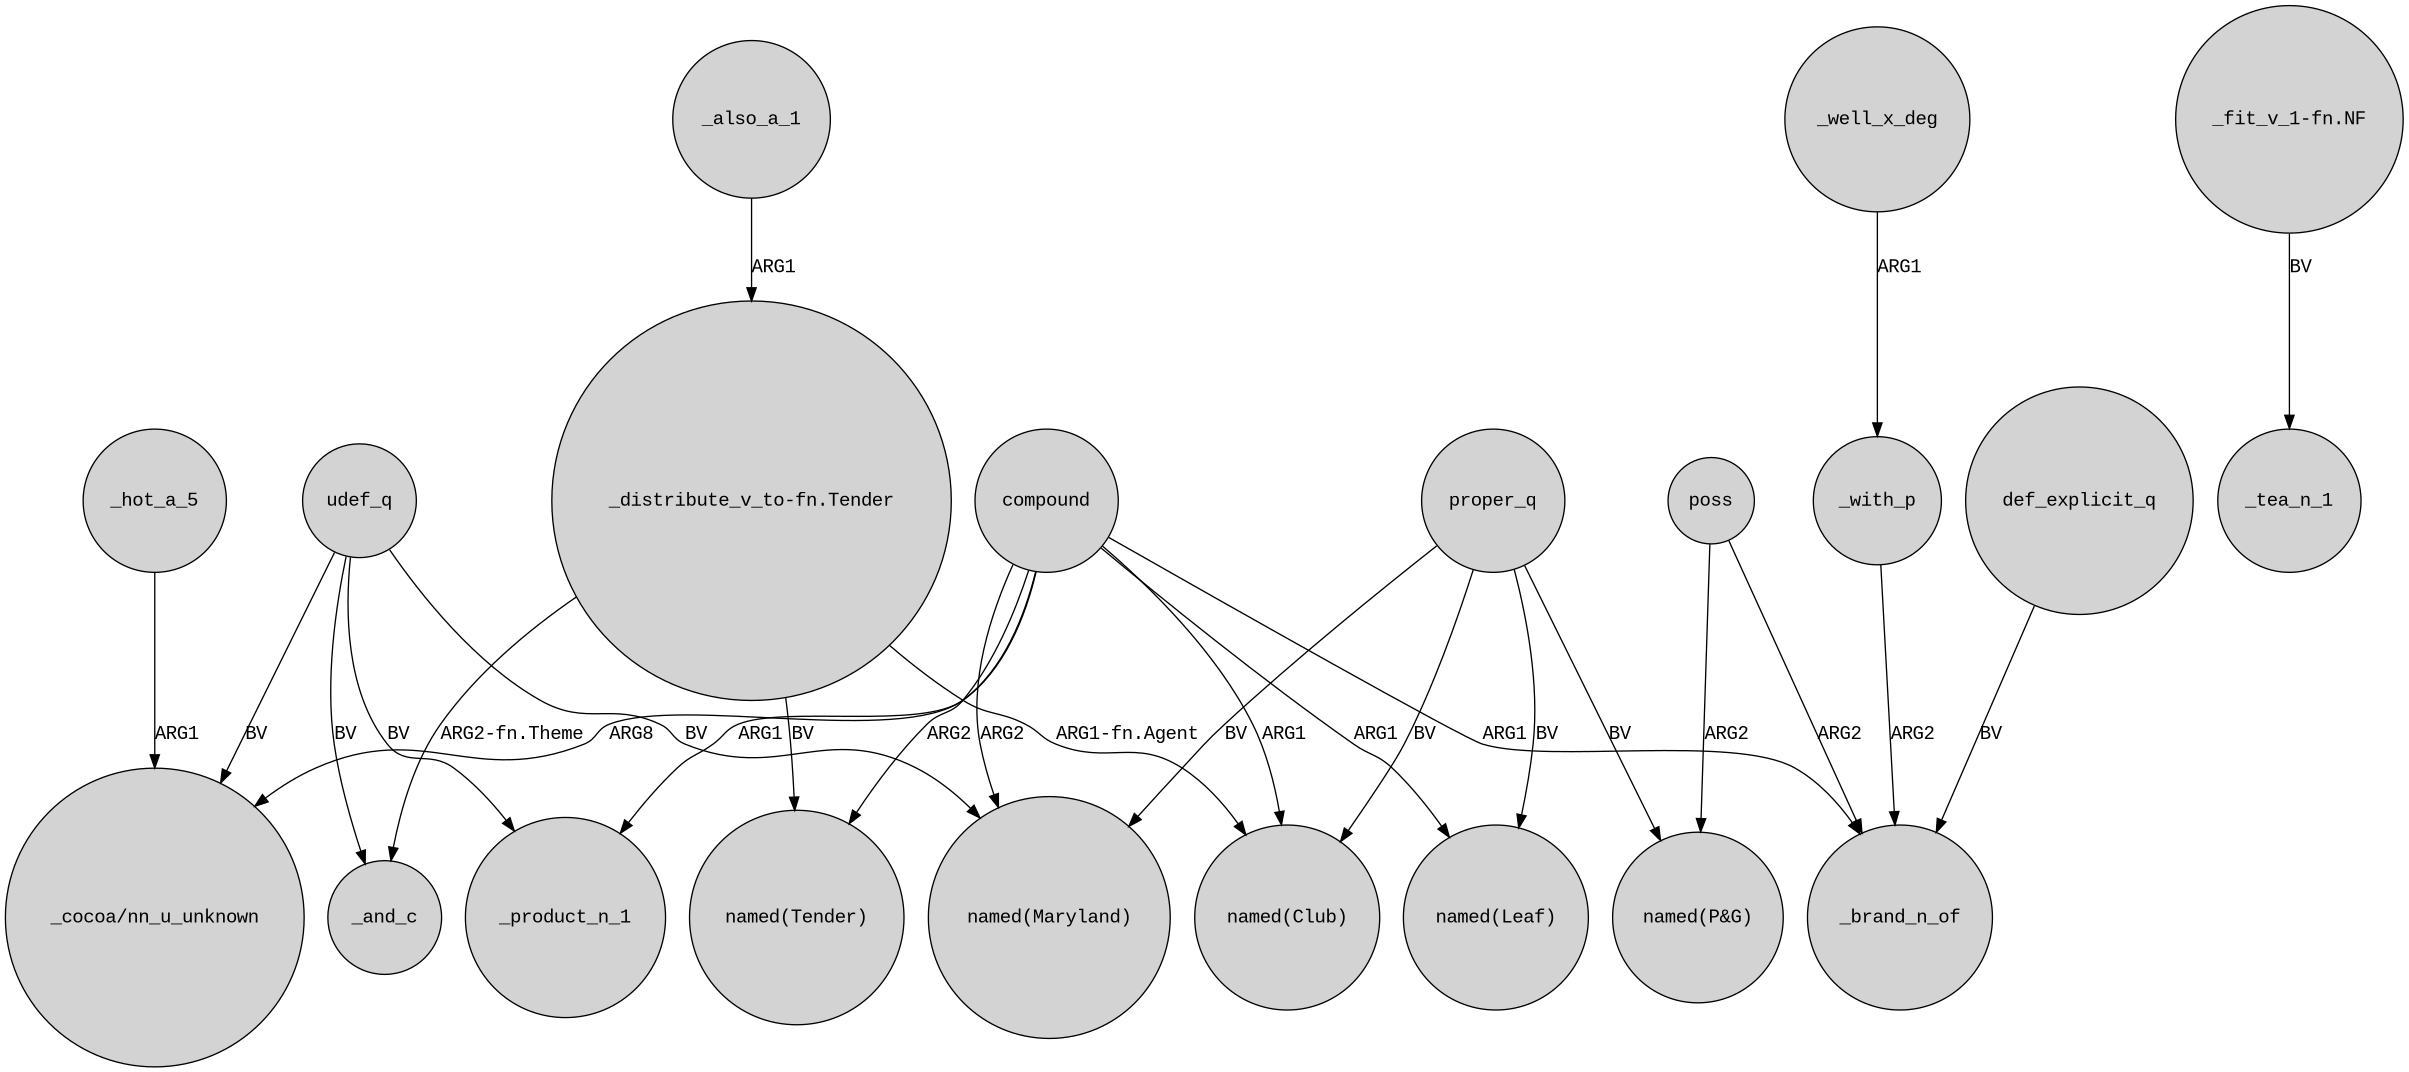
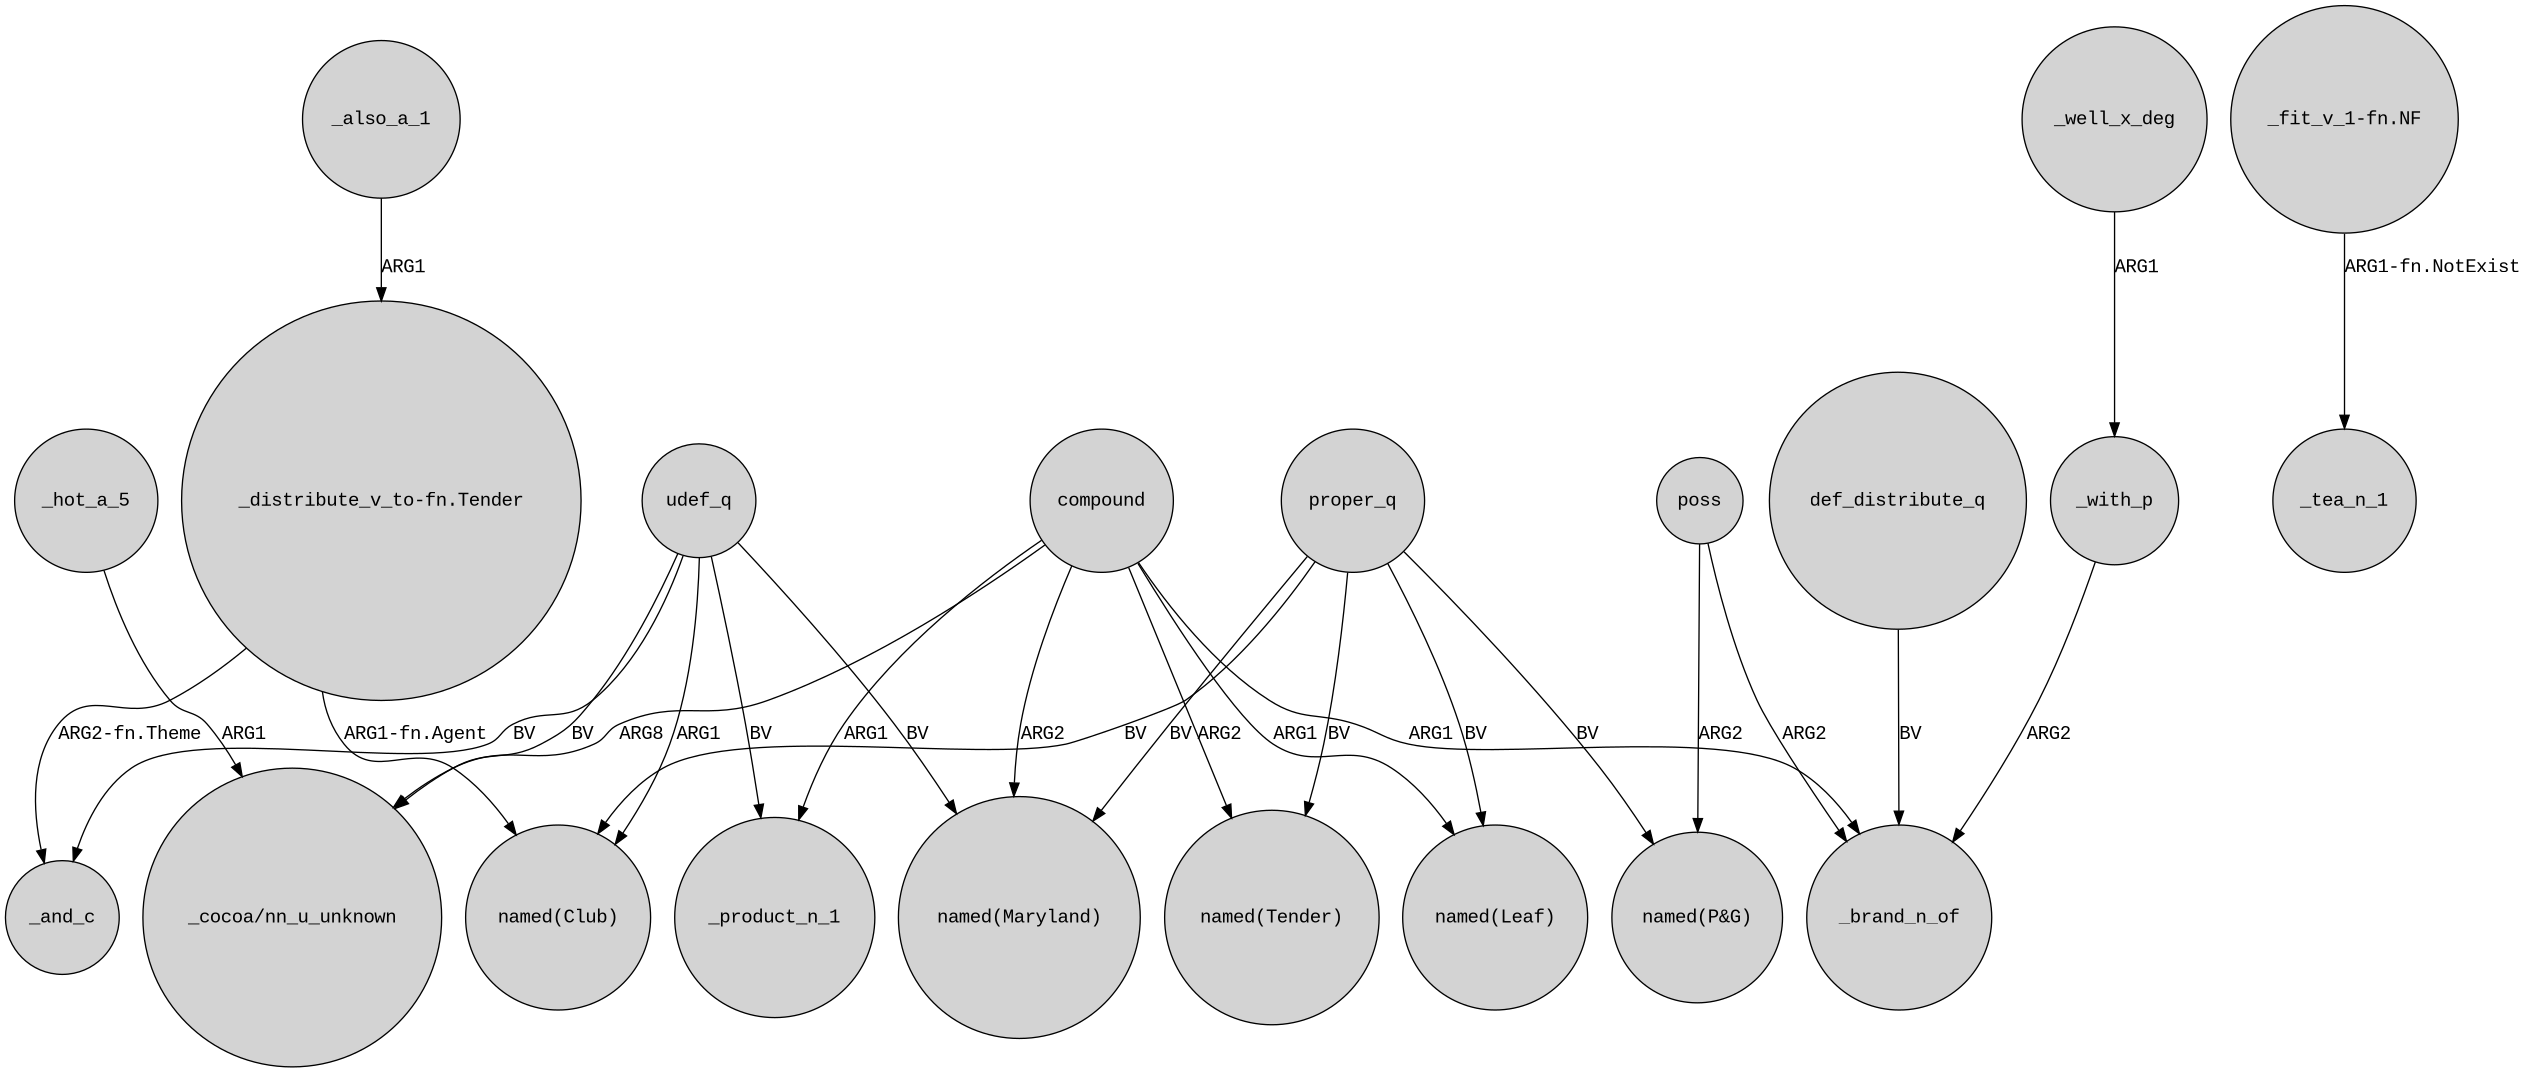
edge "_fit_v_1-fn.NF" -> "_tea_n_1": label "BV" -> "ARG1-fn.NotExist"
node "def_explicit_q": label "def_explicit_q" -> "def_distribute_q"
edge "compound" -> "named(Club)": now "udef_q" -> "named(Club)"
edge "_distribute_v_to-fn.Tender" -> "named(Tender)": now "proper_q" -> "named(Tender)"
